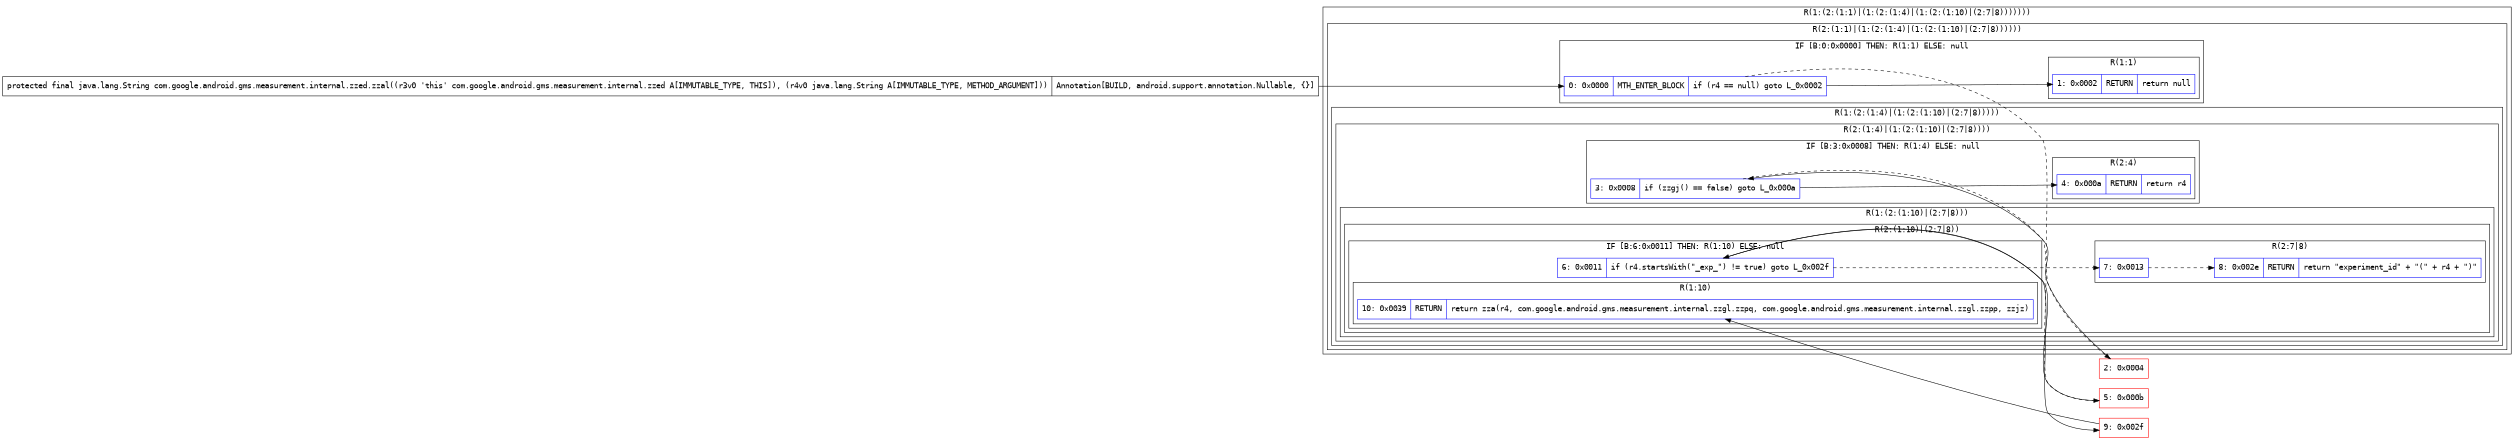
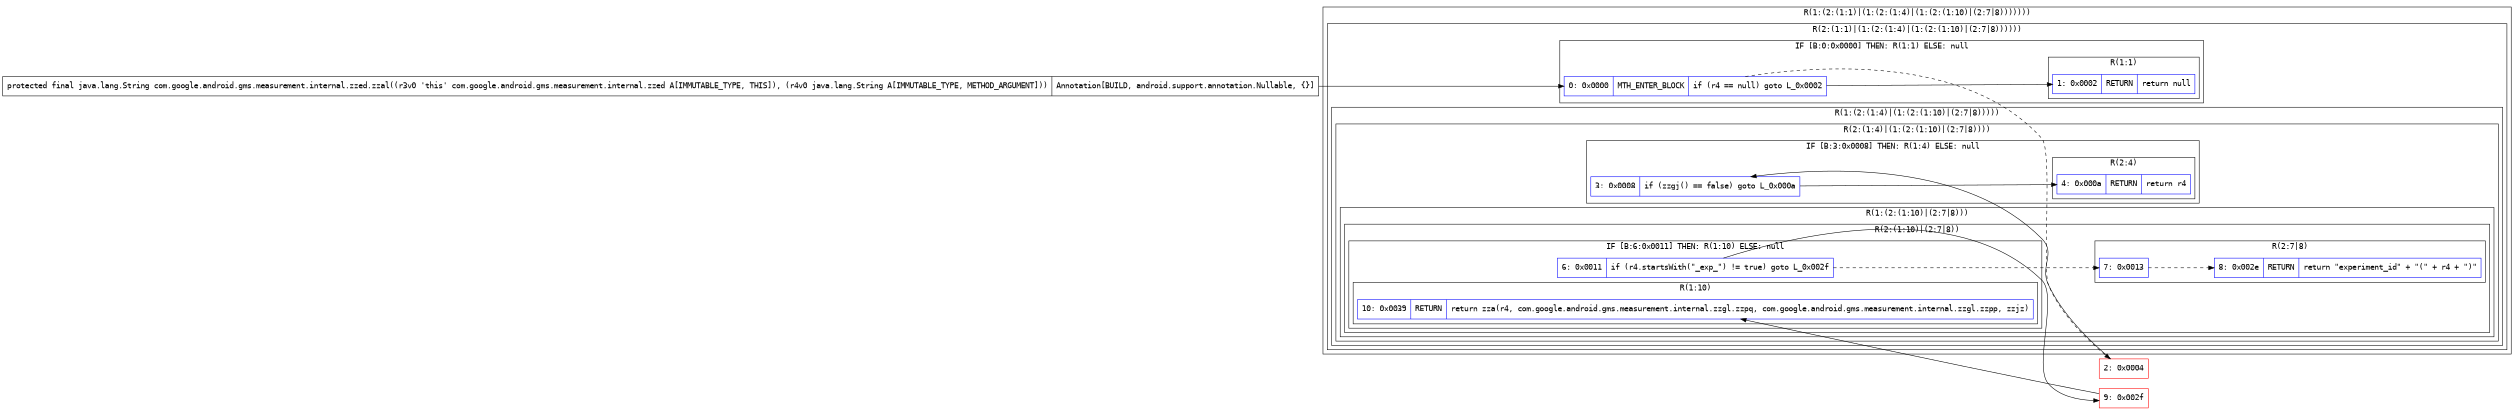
node "5: 0x000b": removed
